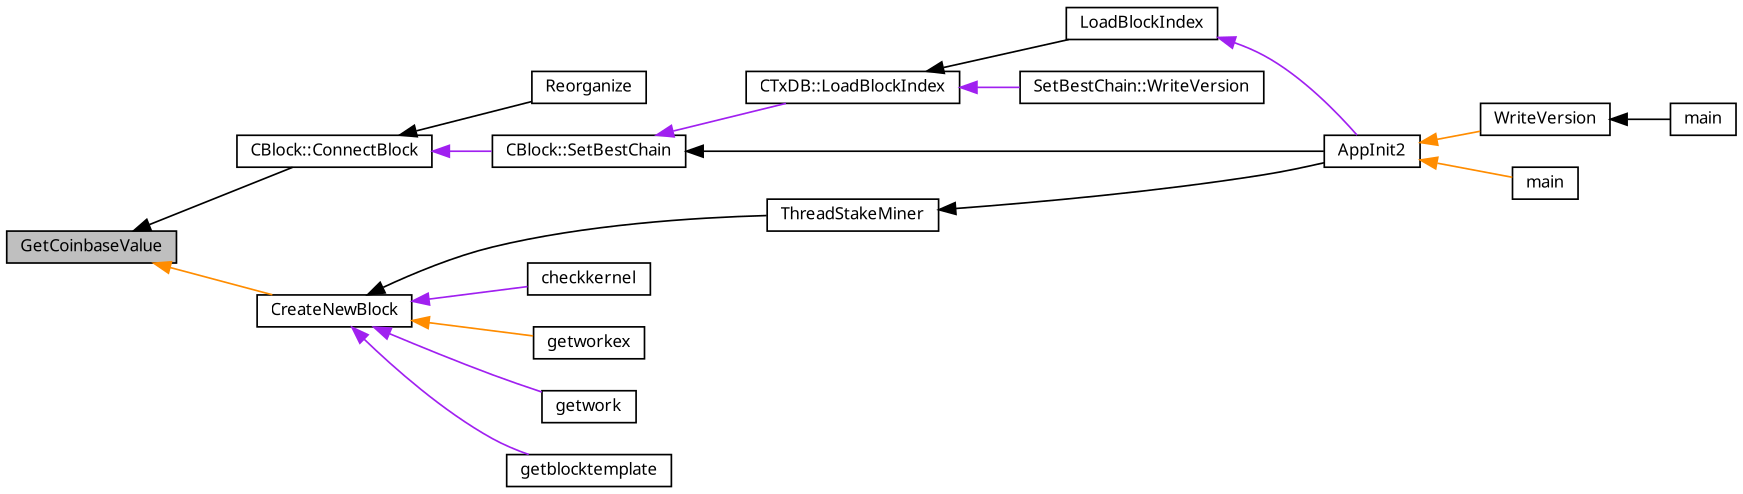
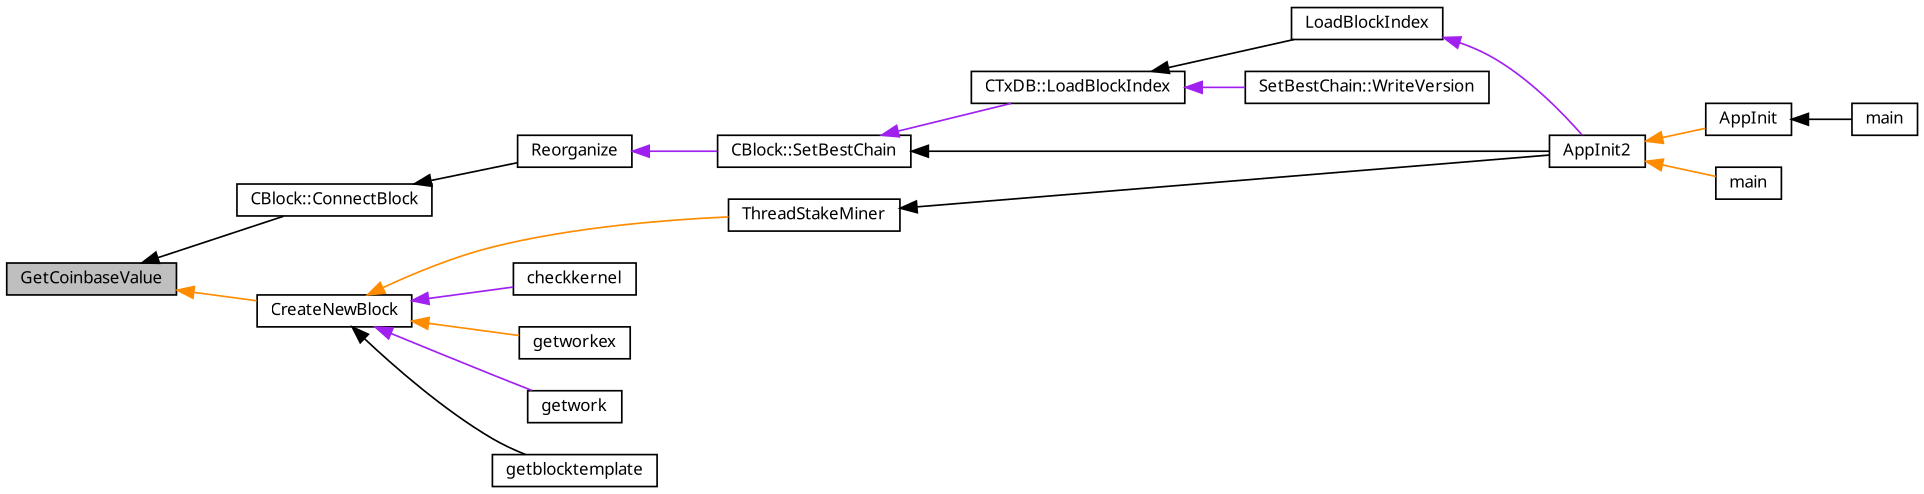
node "WriteVersion": label "WriteVersion" -> "AppInit"
edge "CBlock::SetBestChain" -> "CBlock::ConnectBlock": now "CBlock::SetBestChain" -> "Reorganize"
edge "ThreadStakeMiner" -> "CreateNewBlock": color black -> darkorange
edge "getblocktemplate" -> "CreateNewBlock": color purple -> black
